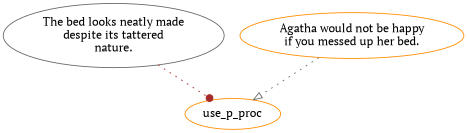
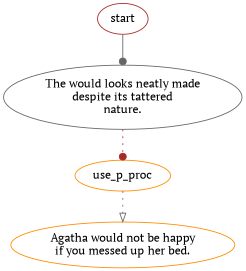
node "start": added
node "The bed looks neatly made despite its tattered nature.": label "The bed looks neatly made despite its tattered nature." -> "The would looks neatly made despite its tattered nature."
edge "Agatha would not be happy if you messed up her bed." -> "use_p_proc": reversed
